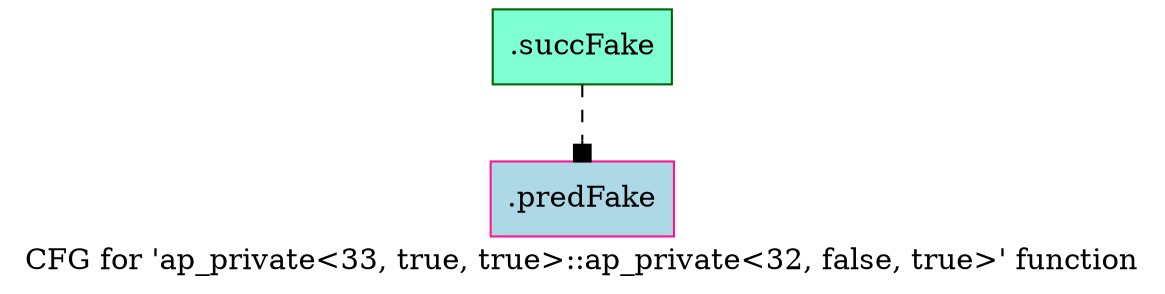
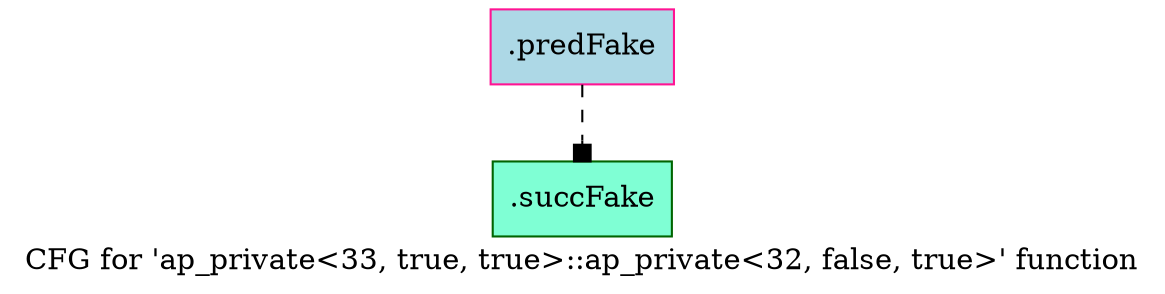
edge ".succFake" -> ".predFake": reversed
